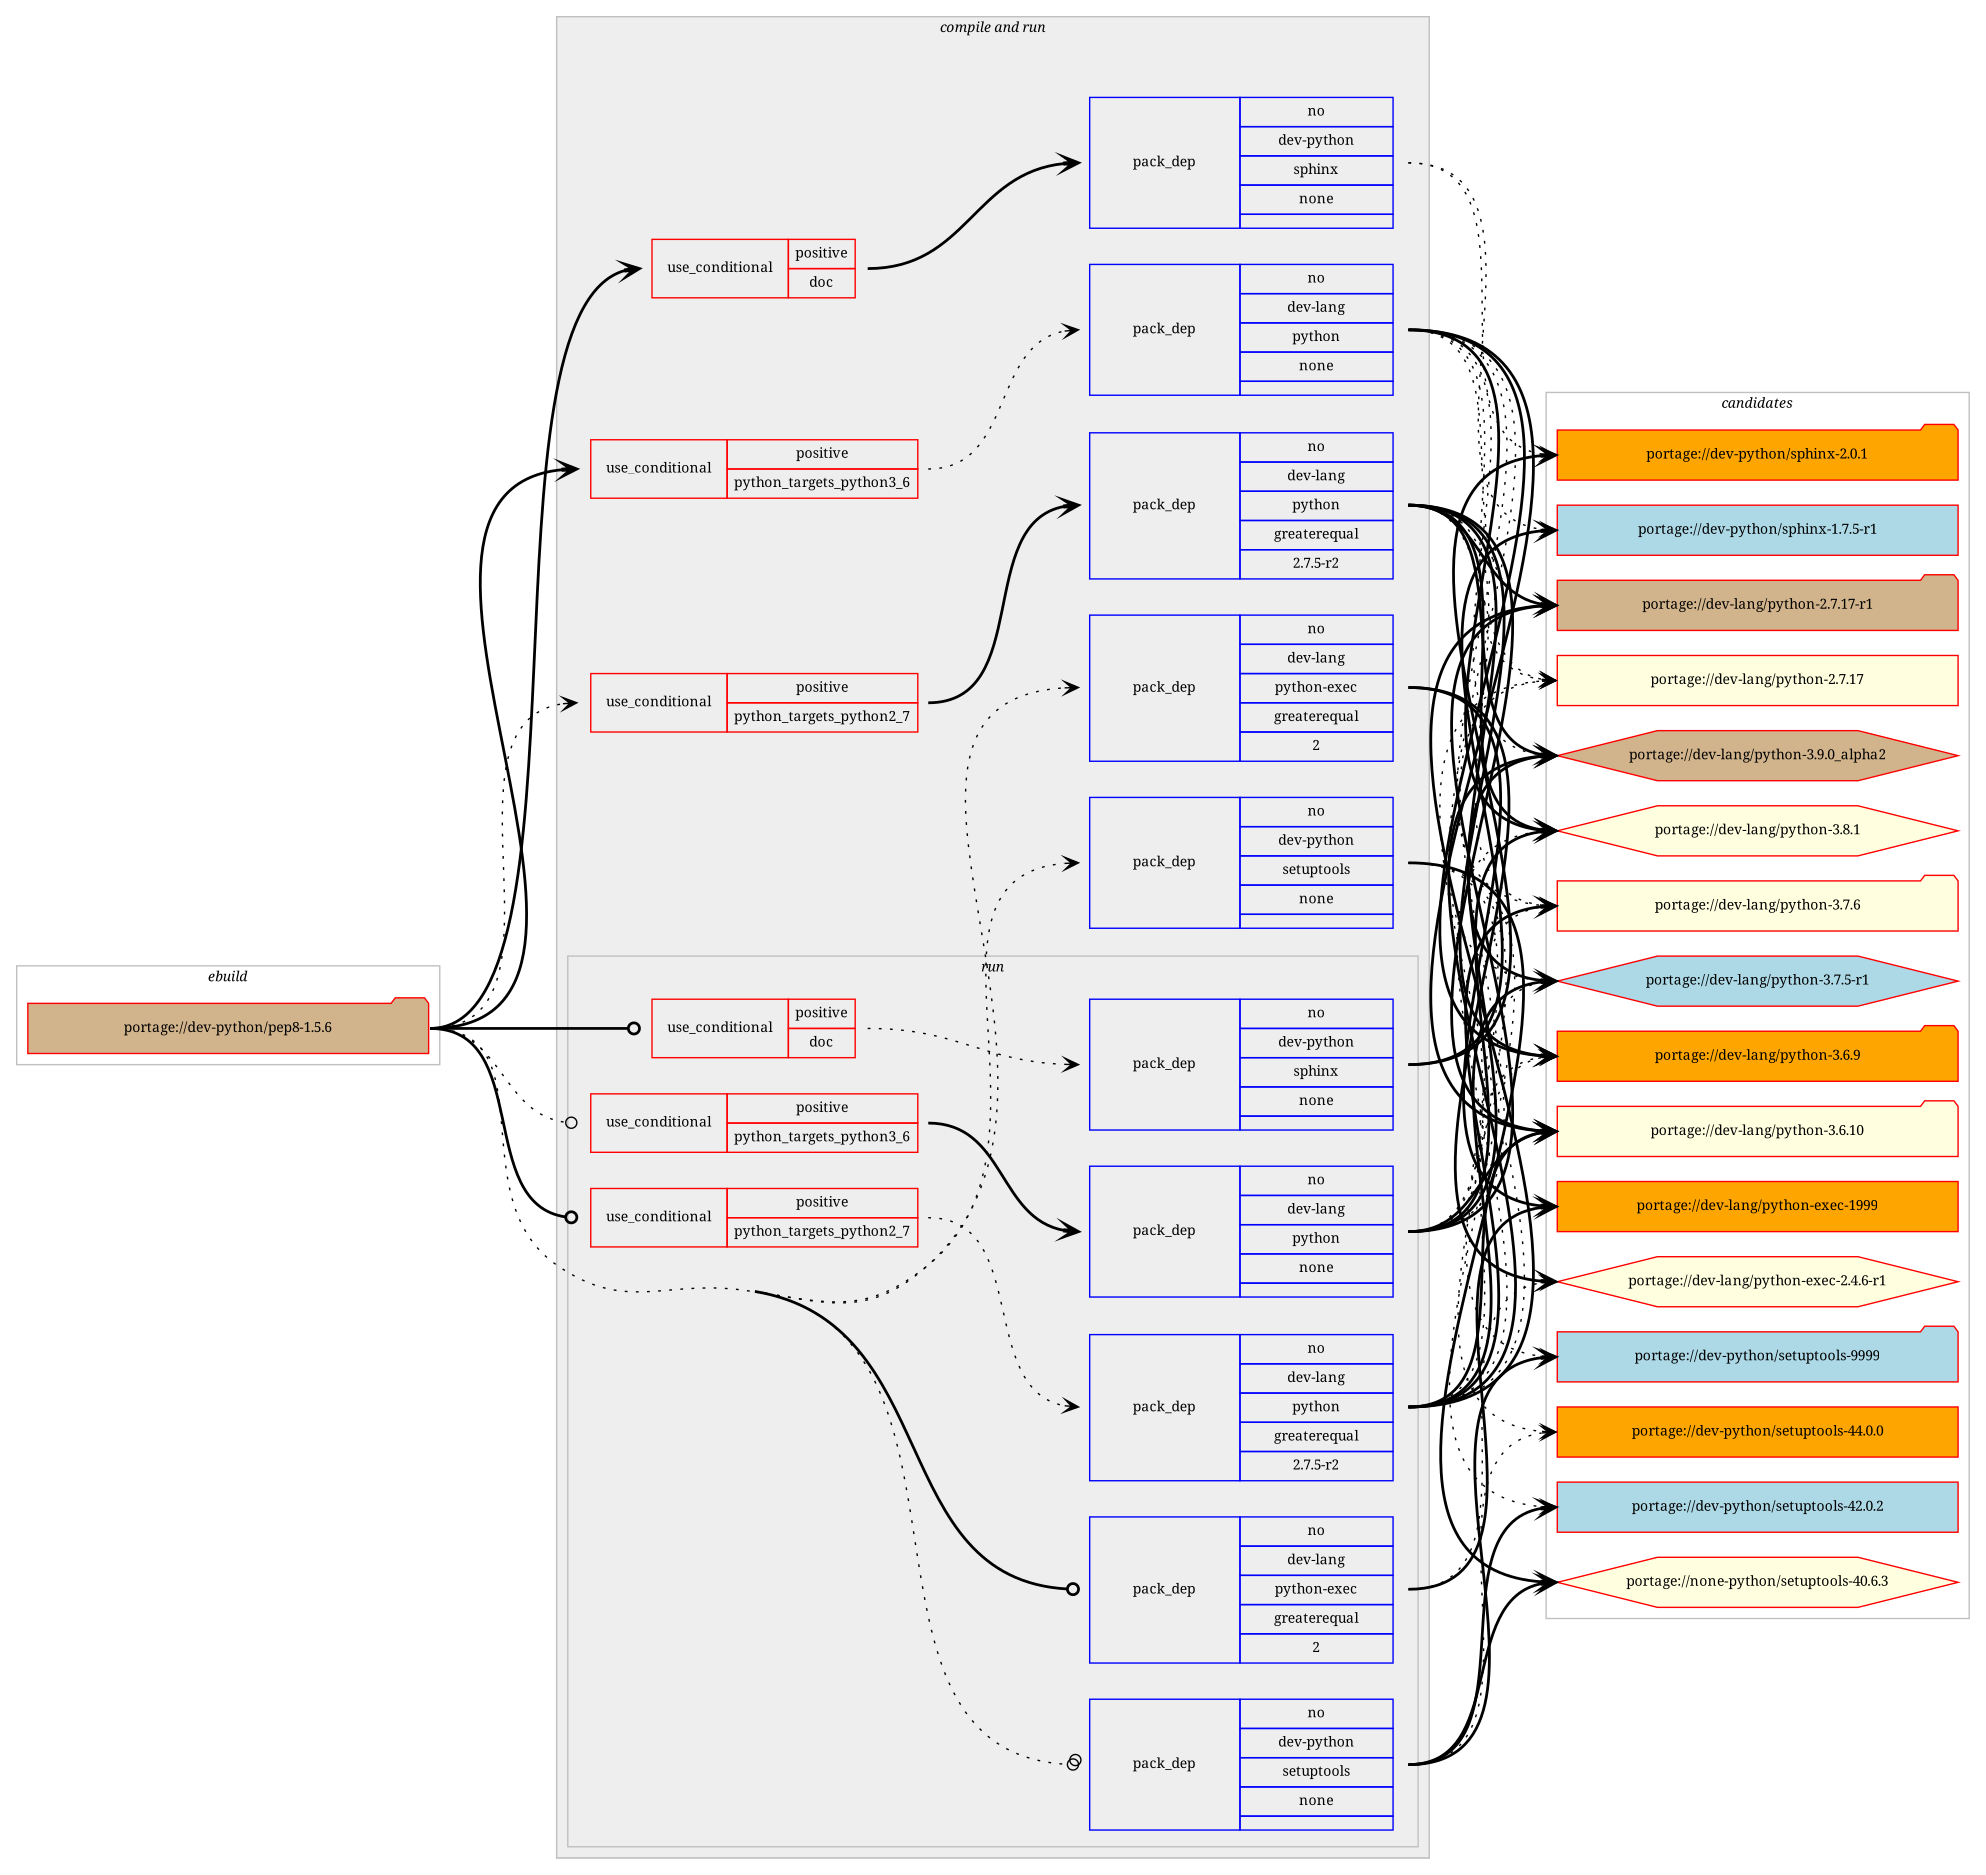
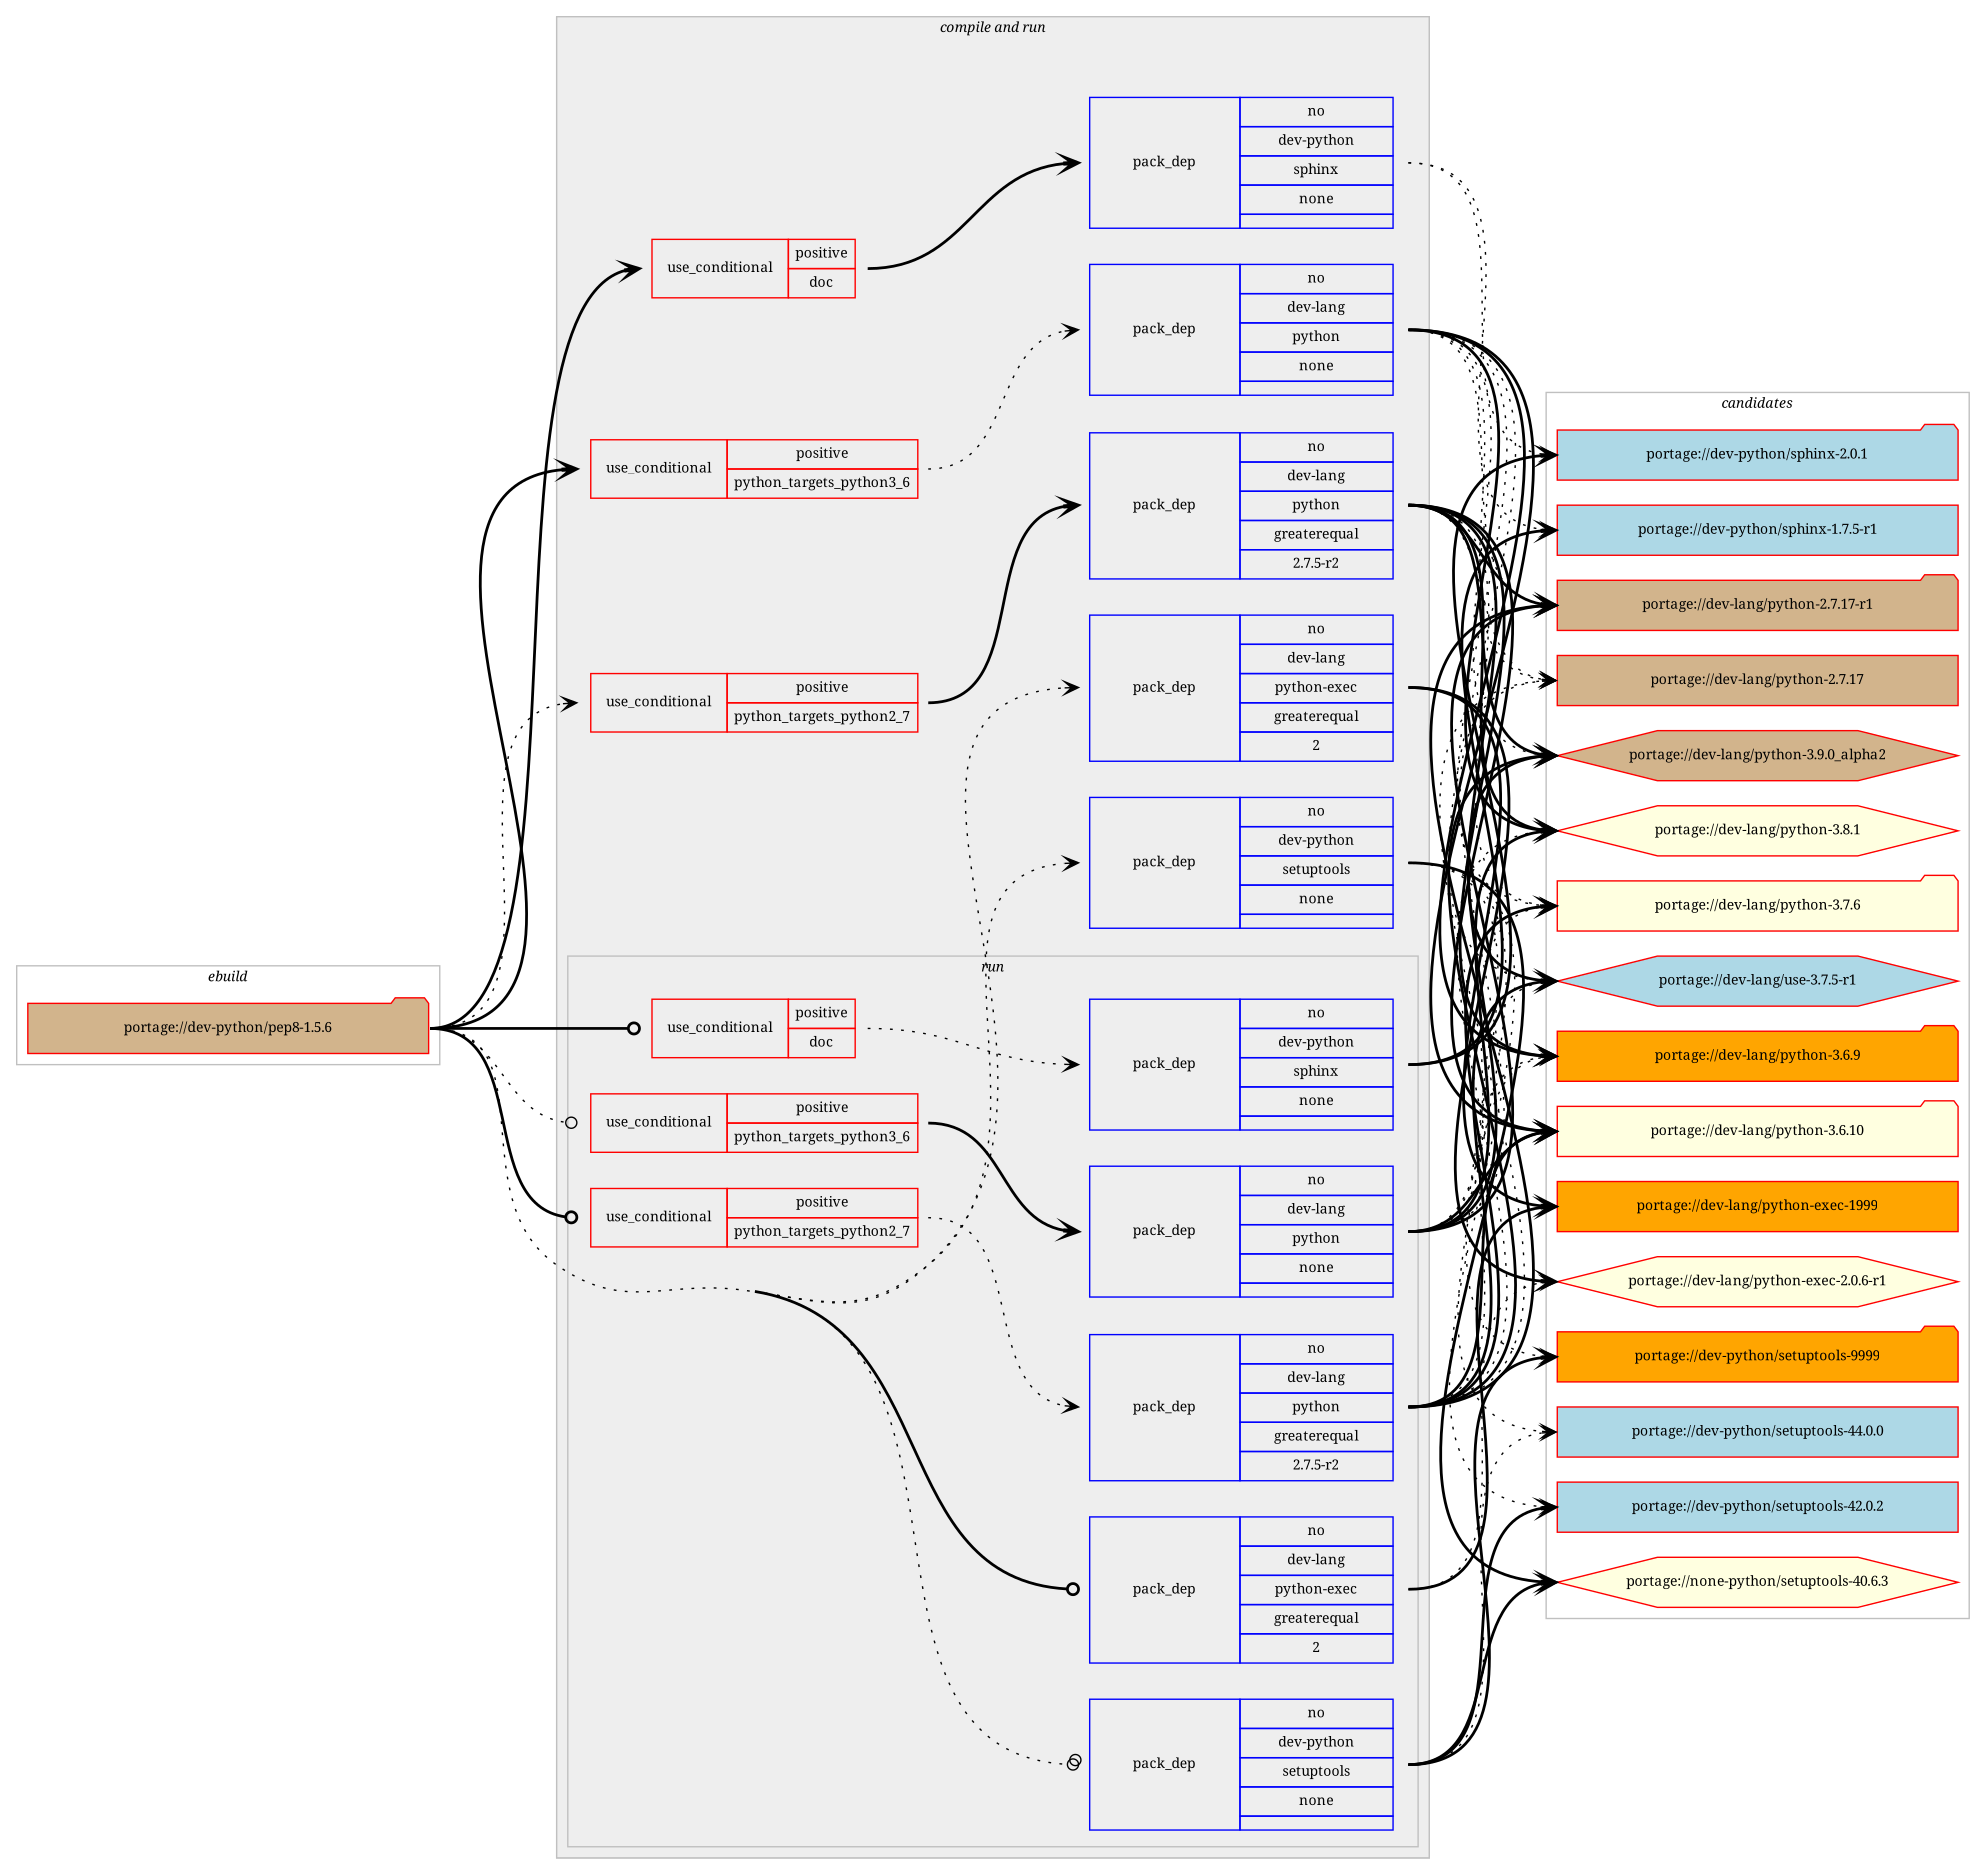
node "portage://dev-python/sphinx-2.0.1": fillcolor orange -> lightblue
node "portage://dev-lang/python-2.7.17": fillcolor lightyellow -> tan
node "portage://dev-lang/python-3.7.5-r1": label "portage://dev-lang/python-3.7.5-r1" -> "portage://dev-lang/use-3.7.5-r1"
node "portage://dev-lang/python-exec-2.4.6-r1": label "portage://dev-lang/python-exec-2.4.6-r1" -> "portage://dev-lang/python-exec-2.0.6-r1"
node "portage://dev-python/setuptools-9999": fillcolor lightblue -> orange
node "portage://dev-python/setuptools-44.0.0": fillcolor orange -> lightblue
